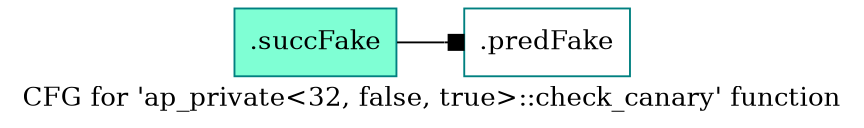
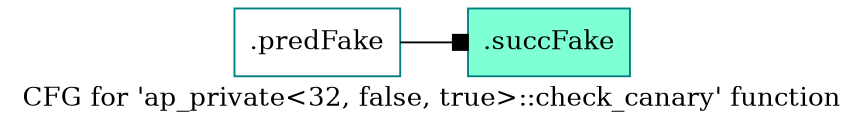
edge ".succFake" -> ".predFake": reversed
